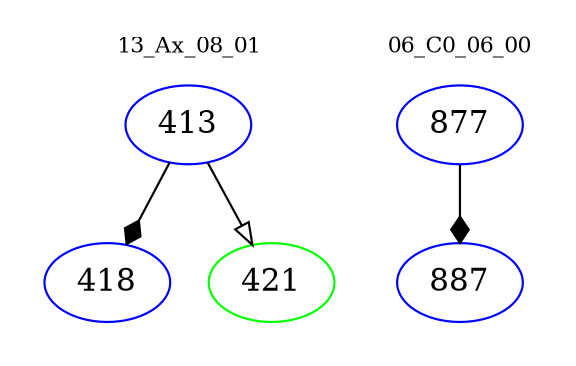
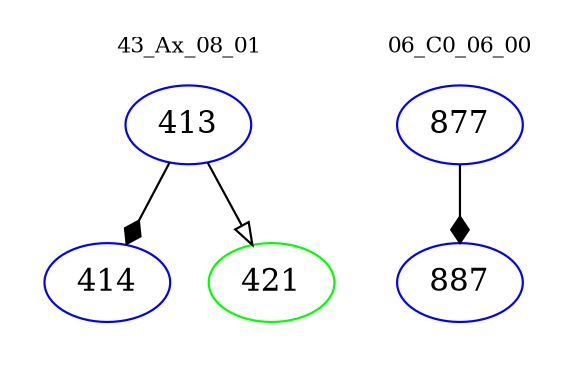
cluster "13_Ax_08_01": label "13_Ax_08_01" -> "43_Ax_08_01"
node "418": label "418" -> "414"
